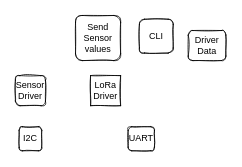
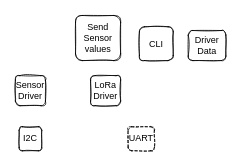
node "CLI": moved (156, 36) -> (156, 44)
node "LoRa Driver": shape rectangle -> rounded rectangle
node "UART": style solid -> dashed
